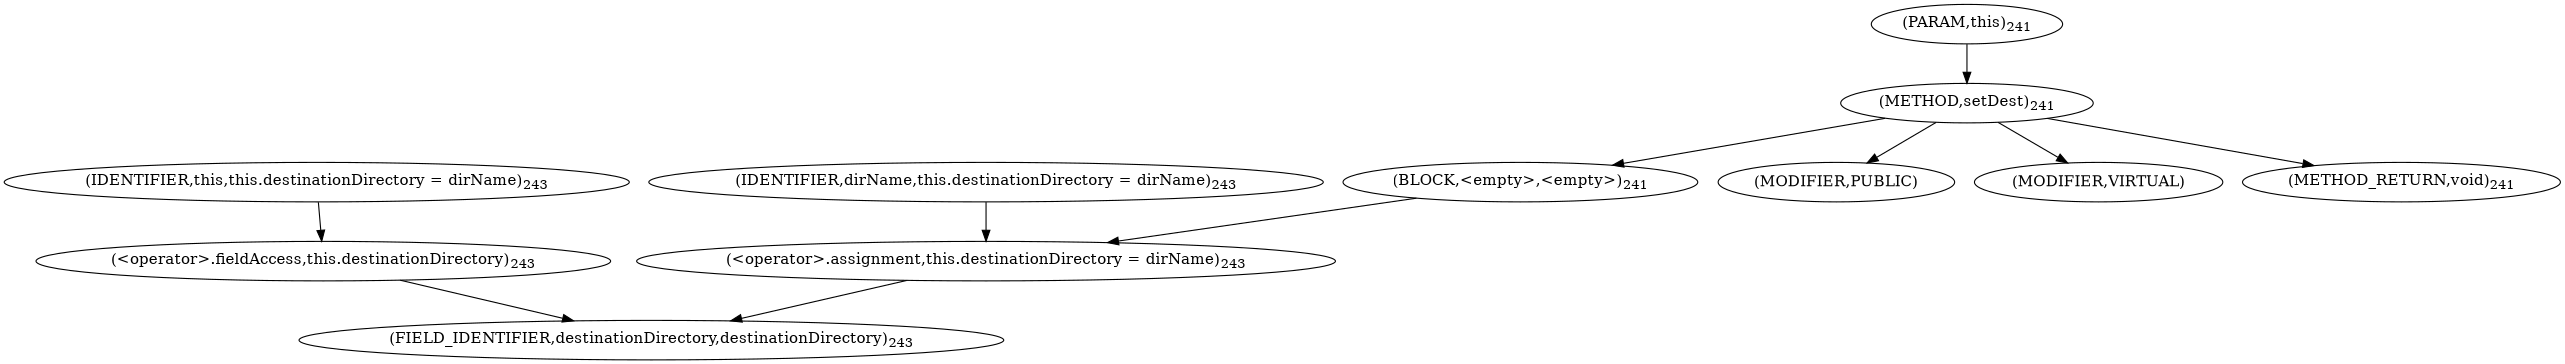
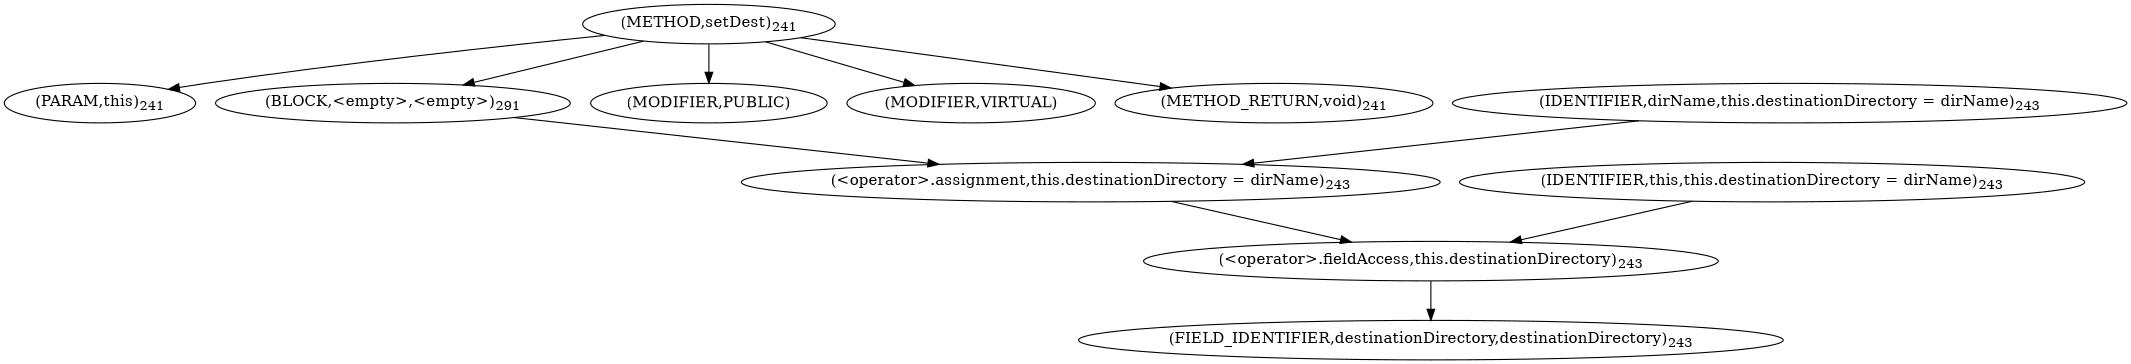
edge "(PARAM,this)" -> "(METHOD,setDest)": reversed
node "(BLOCK,<empty>,<empty>)": text "241" -> "291"
edge "(<operator>.assignment,this.destinationDirectory = dirName)" -> "(FIELD_IDENTIFIER,destinationDirectory,destinationDirectory)": now "(<operator>.assignment,this.destinationDirectory = dirName)" -> "(<operator>.fieldAccess,this.destinationDirectory)"
